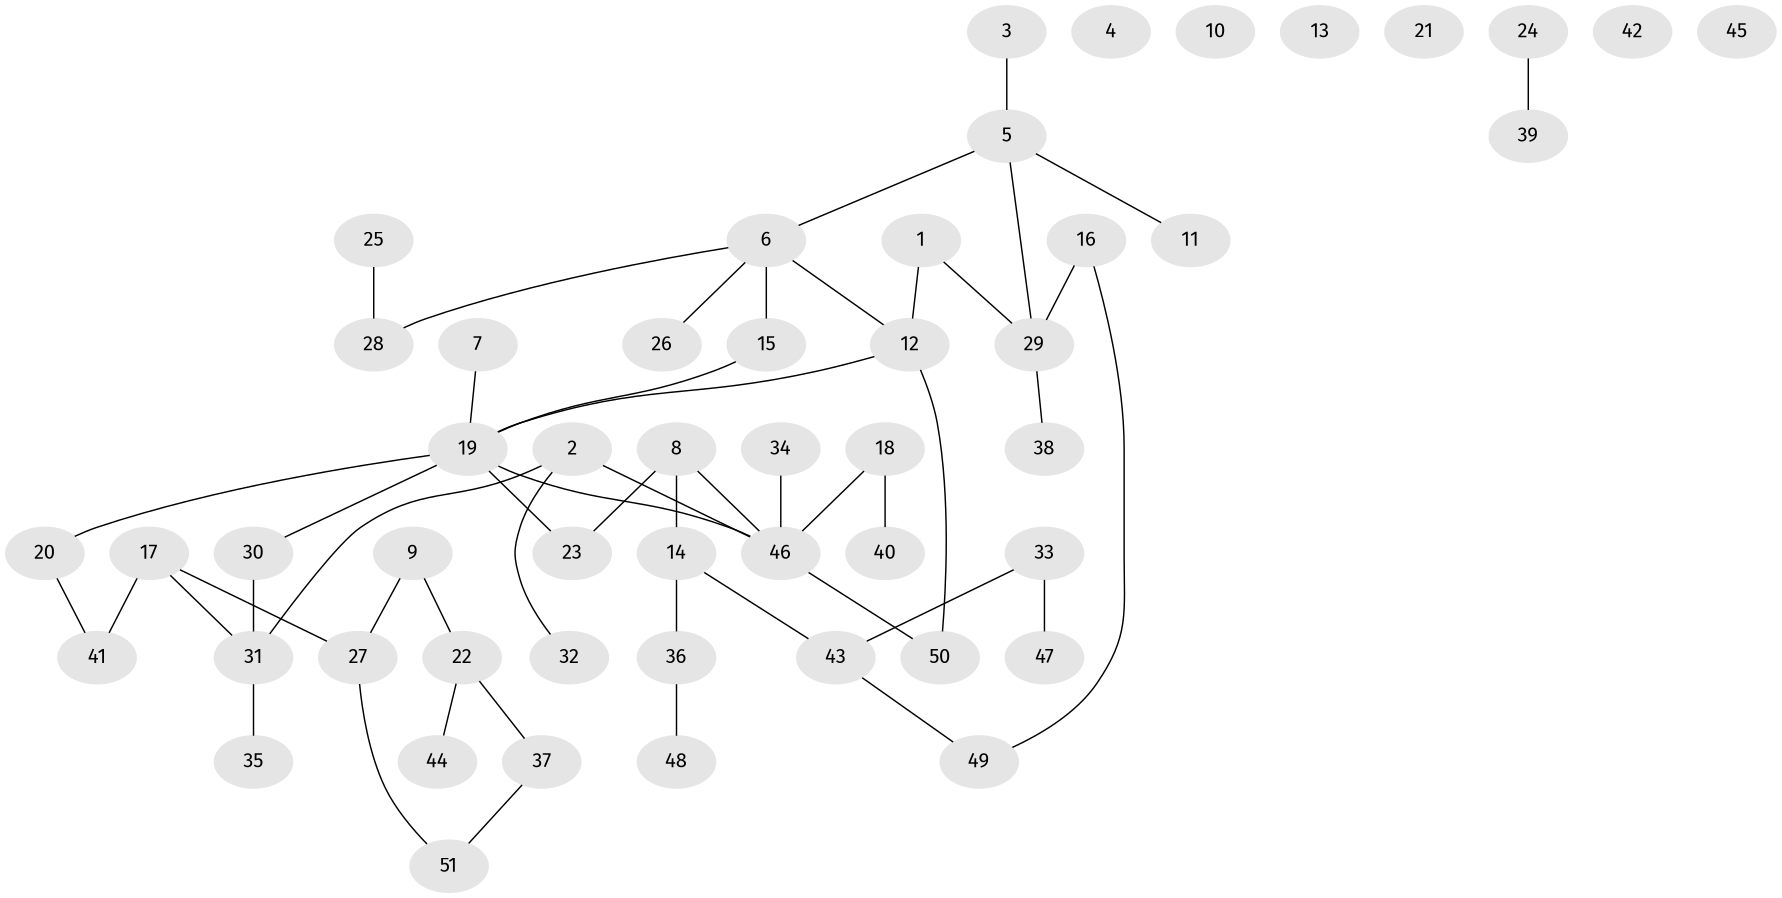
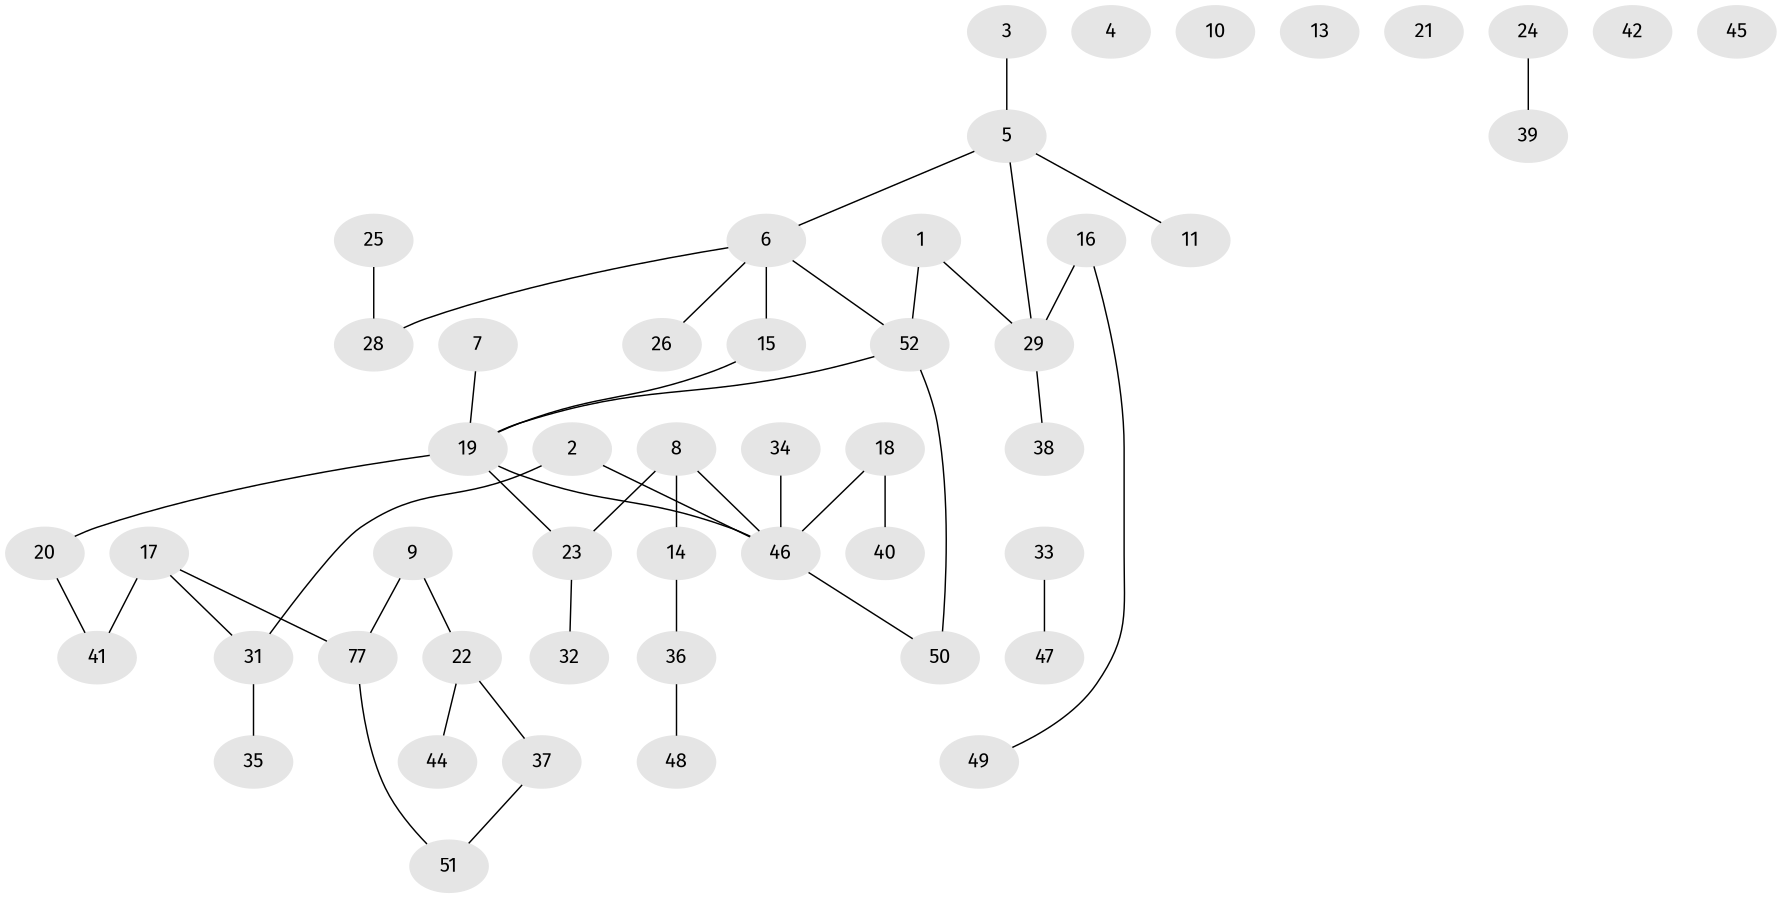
node "12": label "12" -> "52"
node "30": removed
edge "2" -- "32": now "23" -- "32"
node "27": label "27" -> "77"
node "43": removed
